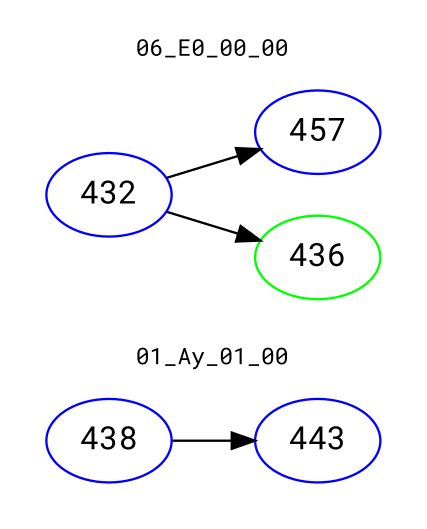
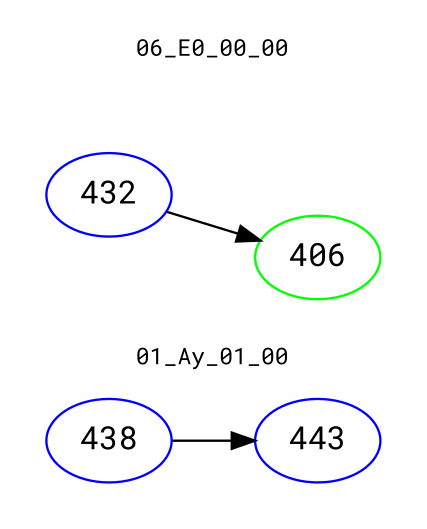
node "457": removed
node "436": label "436" -> "406"
